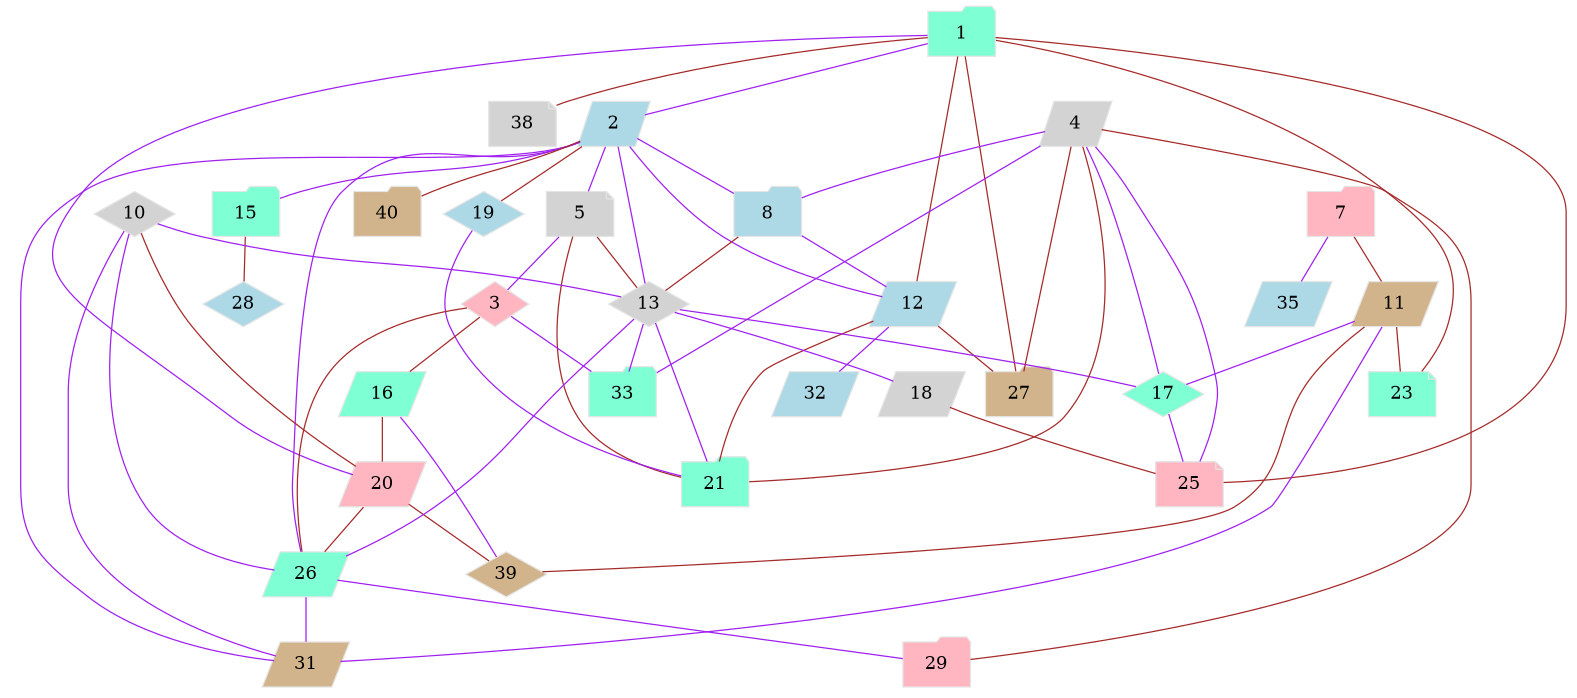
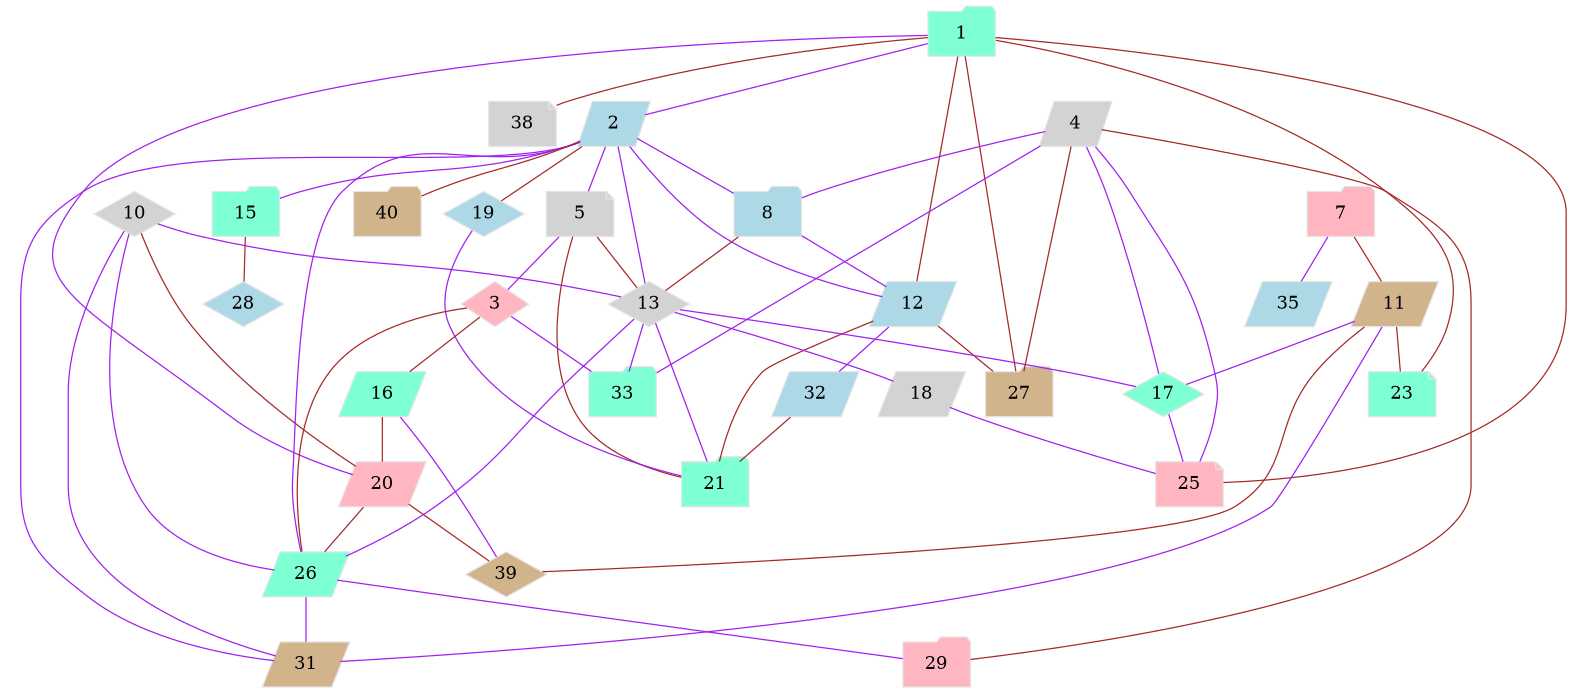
edge "4" -- "21": now "32" -- "21"
edge "18" -- "25": color brown -> purple
